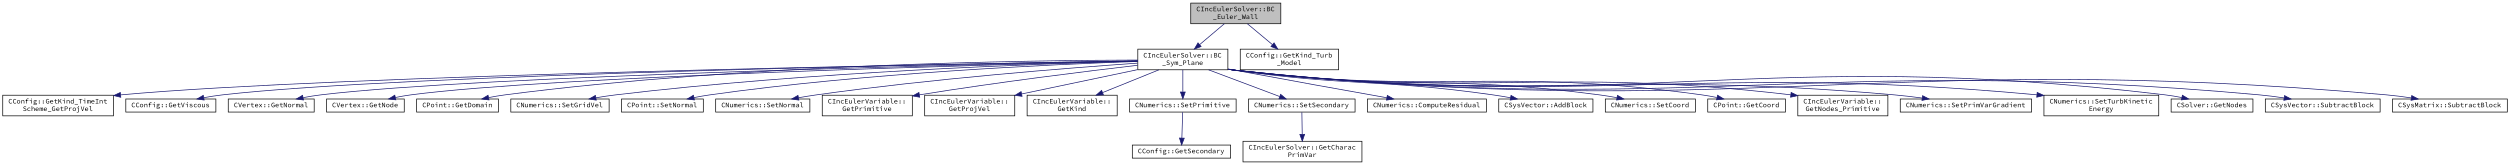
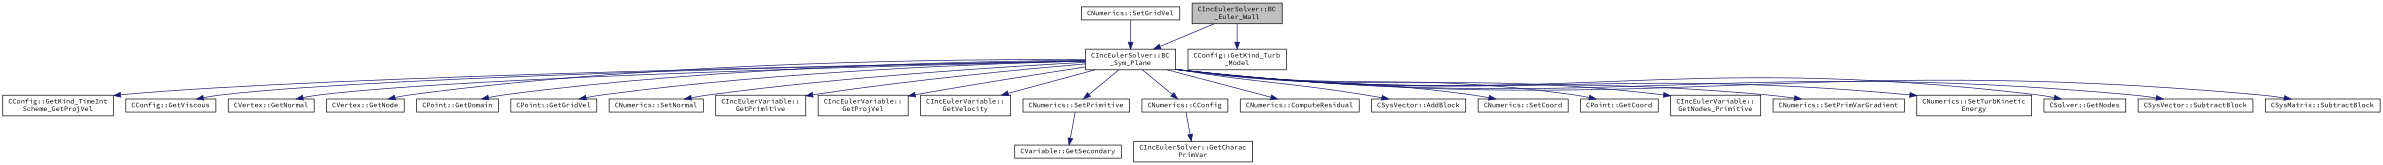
edge "CIncEulerSolver::BC _Sym_Plane" -> "CNumerics::SetGridVel": reversed
node "CPoint::SetNormal": label "CPoint::SetNormal" -> "CPoint::GetGridVel"
node "CIncEulerVariable:: GetKind": label "CIncEulerVariable:: GetKind" -> "CIncEulerVariable:: GetVelocity"
node "CNumerics::SetSecondary": label "CNumerics::SetSecondary" -> "CNumerics::CConfig"
node "CConfig::GetSecondary": label "CConfig::GetSecondary" -> "CVariable::GetSecondary"
